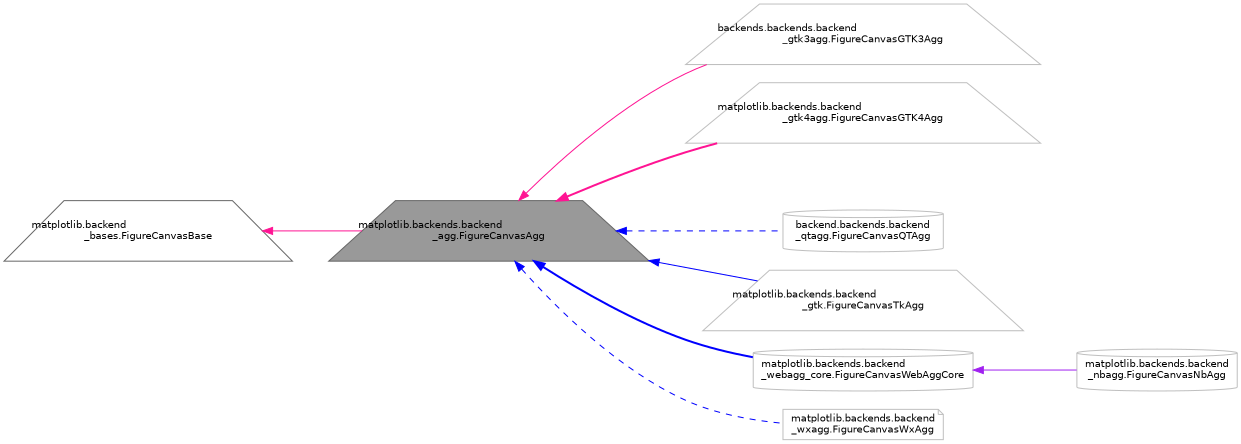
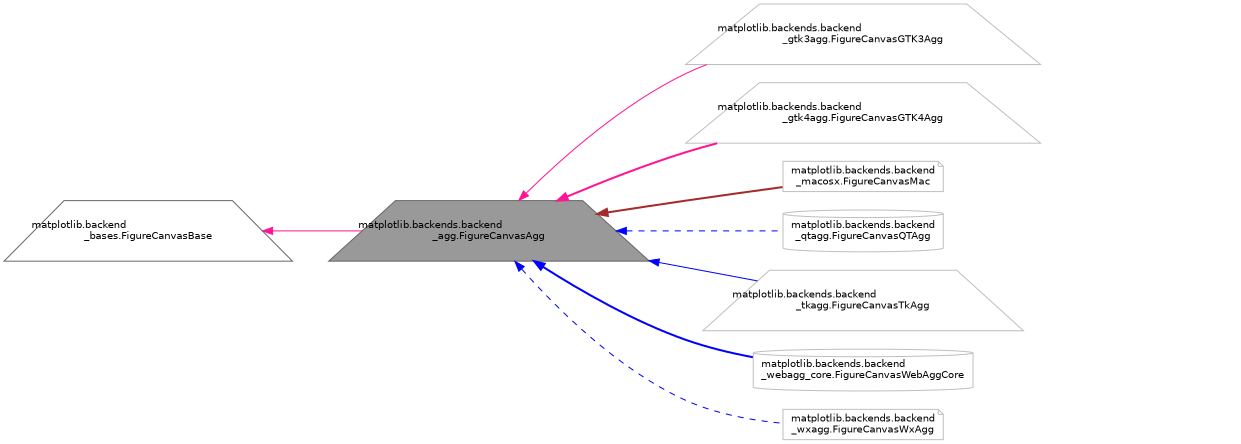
node "backends.backends.backend _gtk3agg.FigureCanvasGTK3Agg": label "backends.backends.backend _gtk3agg.FigureCanvasGTK3Agg" -> "matplotlib.backends.backend _gtk3agg.FigureCanvasGTK3Agg"
node "matplotlib.backends.backend _macosx.FigureCanvasMac": added
node "backend.backends.backend _qtagg.FigureCanvasQTAgg": label "backend.backends.backend _qtagg.FigureCanvasQTAgg" -> "matplotlib.backends.backend _qtagg.FigureCanvasQTAgg"
node "matplotlib.backends.backend _gtk.FigureCanvasTkAgg": label "matplotlib.backends.backend _gtk.FigureCanvasTkAgg" -> "matplotlib.backends.backend _tkagg.FigureCanvasTkAgg"
node "matplotlib.backends.backend _nbagg.FigureCanvasNbAgg": removed
